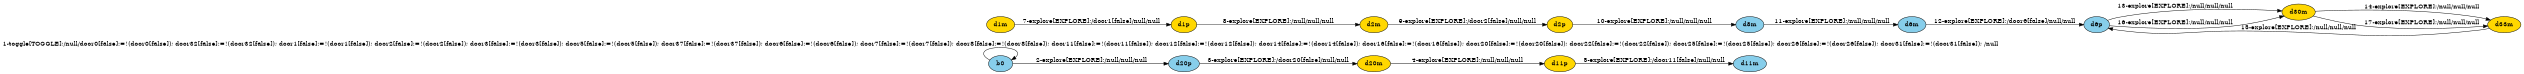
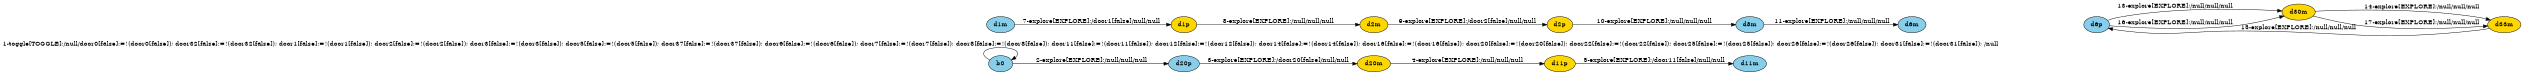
node "d1m": fillcolor gold -> skyblue
edge "d6m" -> "d6p": removed, label "12-explore[EXPLORE];/door6[false]/null/null"
